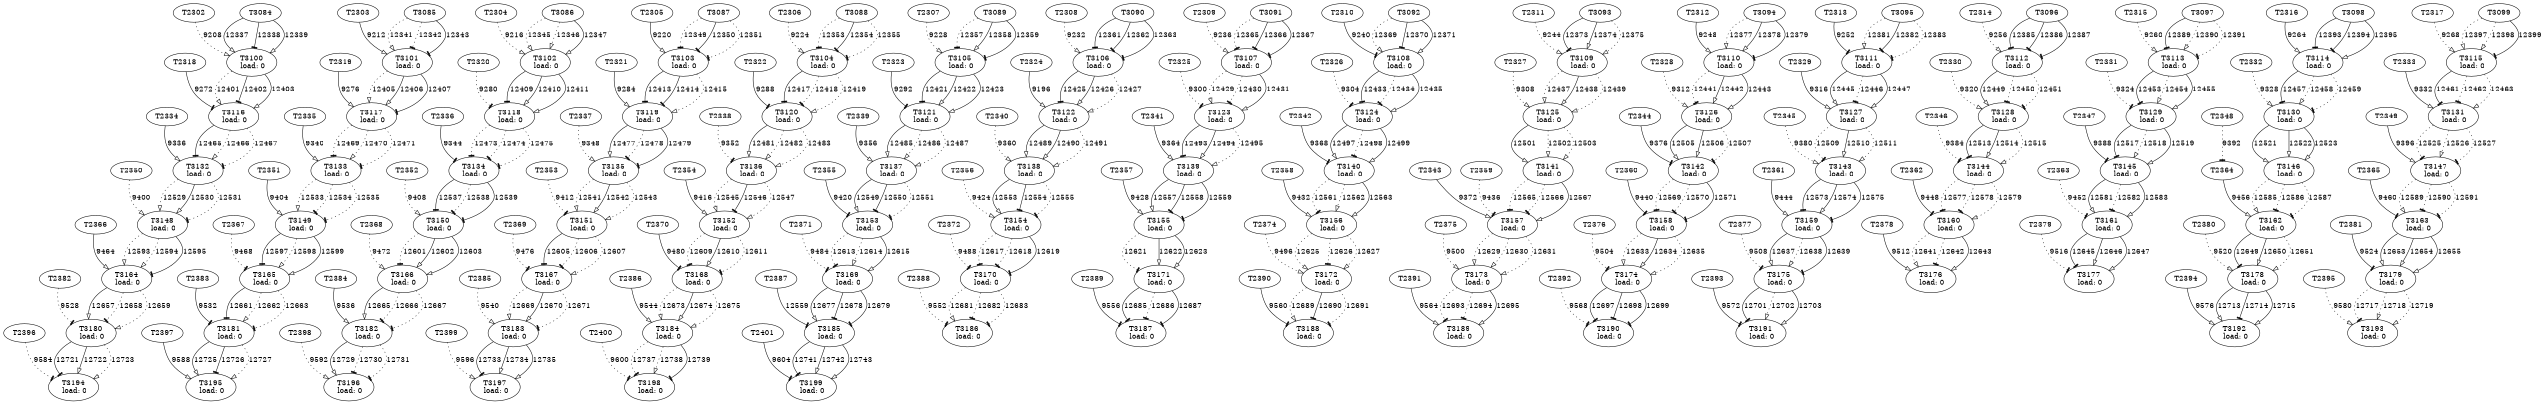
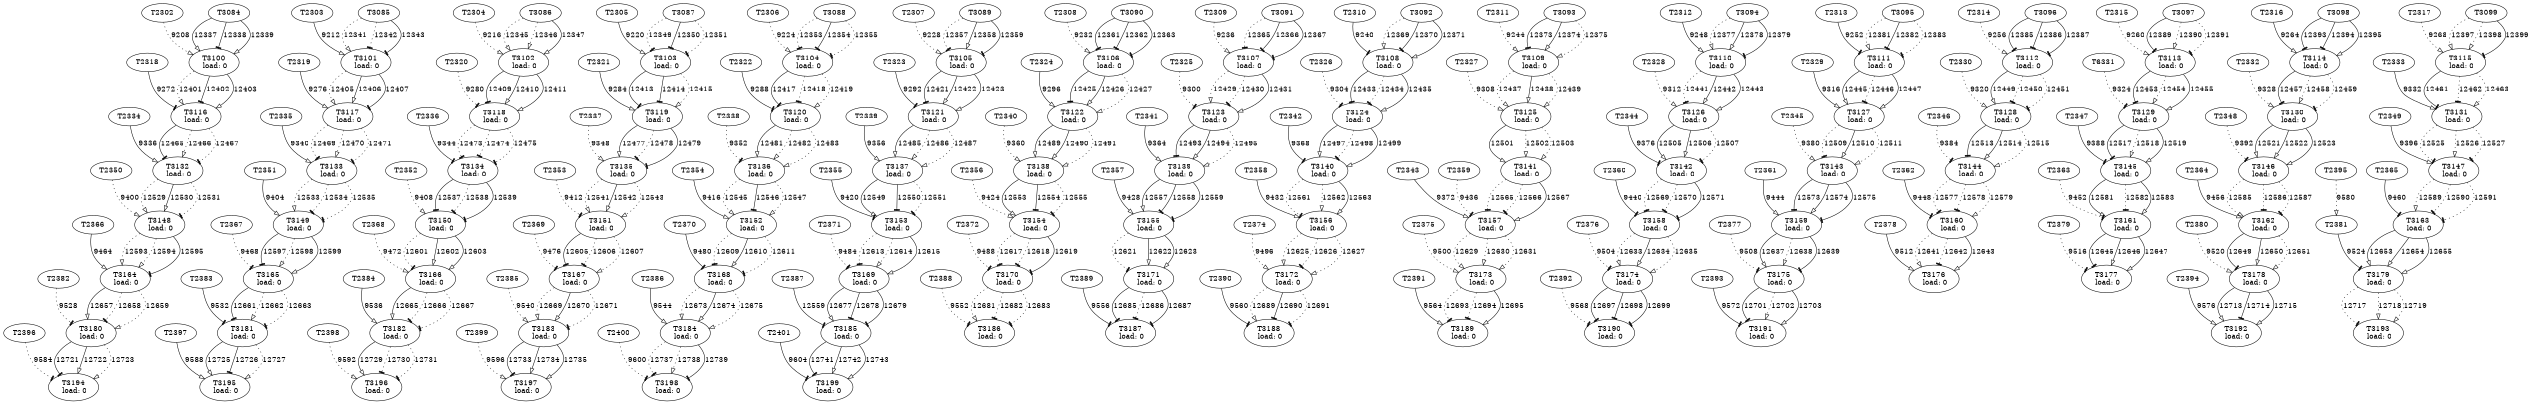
node "T2331": label "T2331" -> "T6331"
edge "T2324" -> "T3122 load: 0": label "9196" -> "9296"
edge "T2348" -> "T2364": now "T2348" -> "T3146 load: 0"
edge "T2395" -> "T3193 load: 0": now "T2395" -> "T2381"
